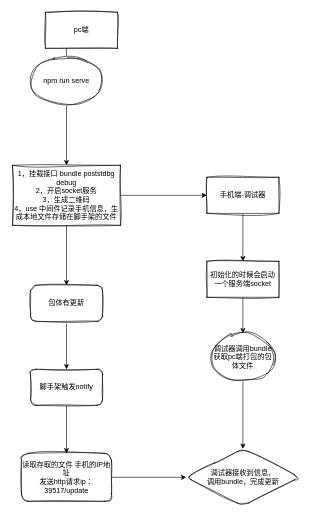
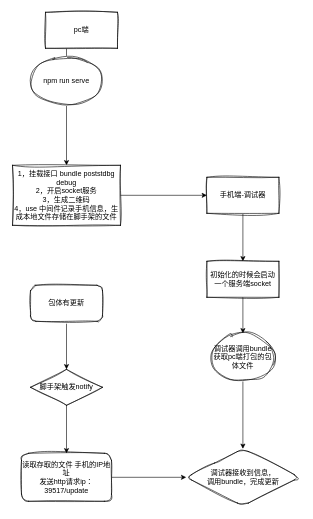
edge "1，挂载接口 bundle poststdbg debug2，开启socket服务3，生成二维码 4，use 中间件记录手机信息，生成本地文件存储在脚手架的文件" -> "包体有更新": removed
node "脚手架触发notify": shape rounded rectangle -> diamond
